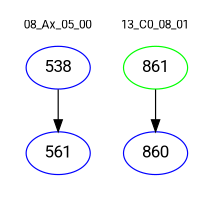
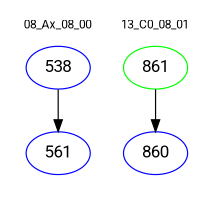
cluster "08_Ax_05_00": label "08_Ax_05_00" -> "08_Ax_08_00"
